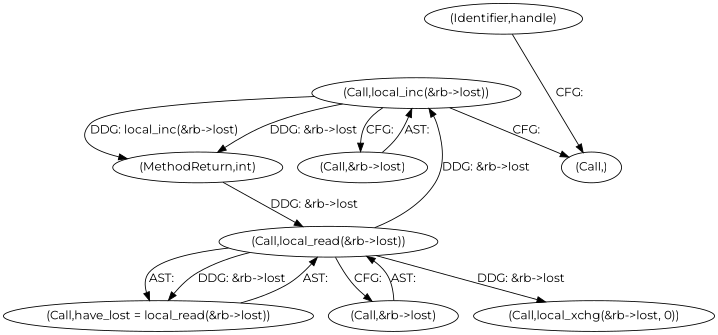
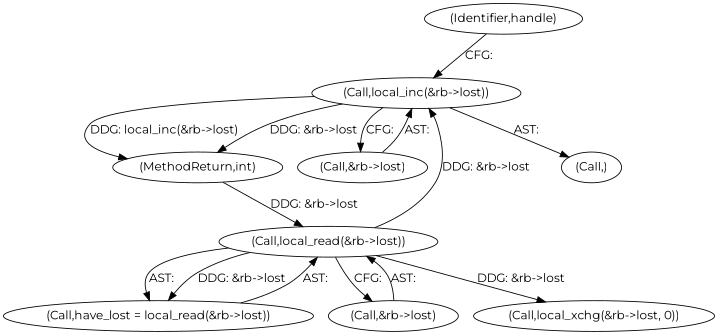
edge "(Identifier,handle)" -> "(Call,)": now "(Identifier,handle)" -> "(Call,local_inc(&rb->lost))"
edge "(Call,local_inc(&rb->lost))" -> "(Call,)": label "CFG: " -> "AST: "
